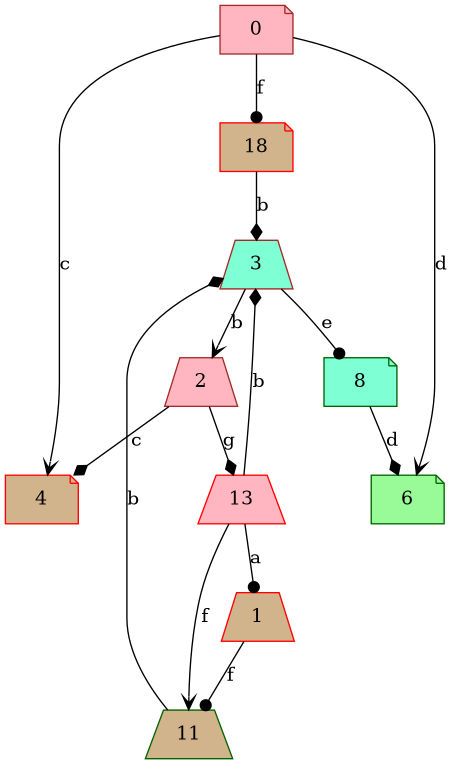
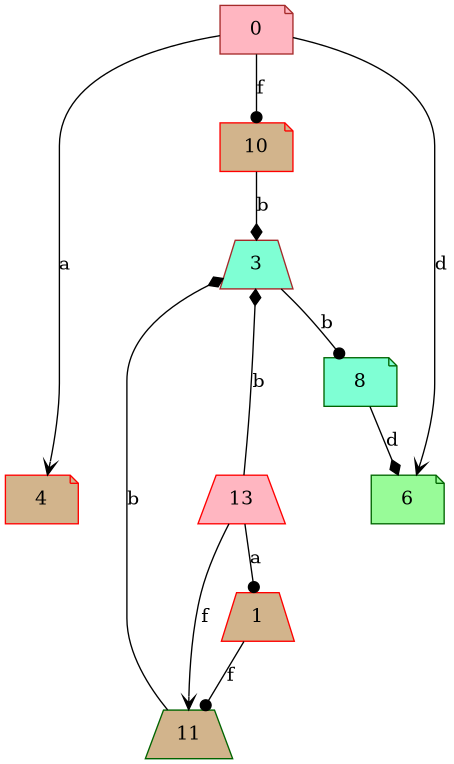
node "18": label "18" -> "10"
edge "0" -> "4": label "c" -> "a"
edge "3" -> "8": label "e" -> "b"
node "2": removed
